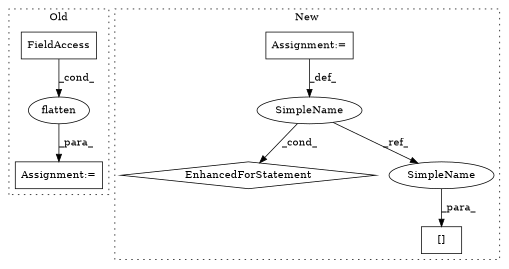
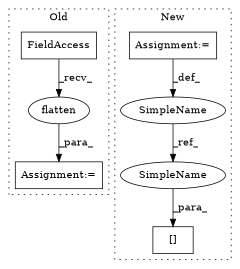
edge "FieldAccess" -> "flatten": label "_cond_" -> "_recv_"
node "EnhancedForStatement": removed
